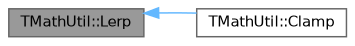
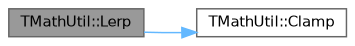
edge "TMathUtil::Clamp" -> "TMathUtil::Lerp": reversed
